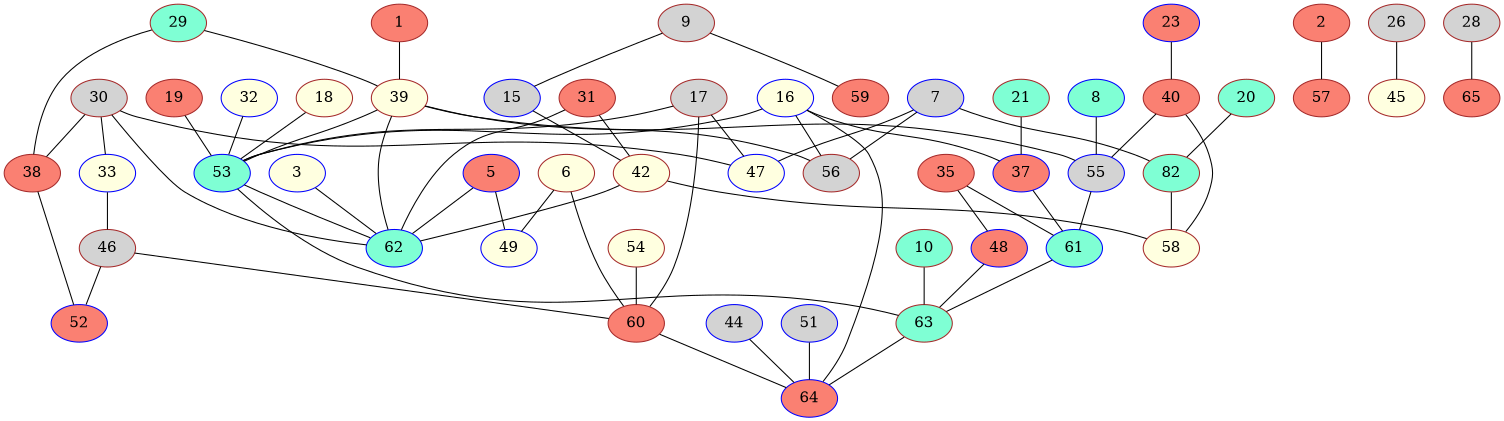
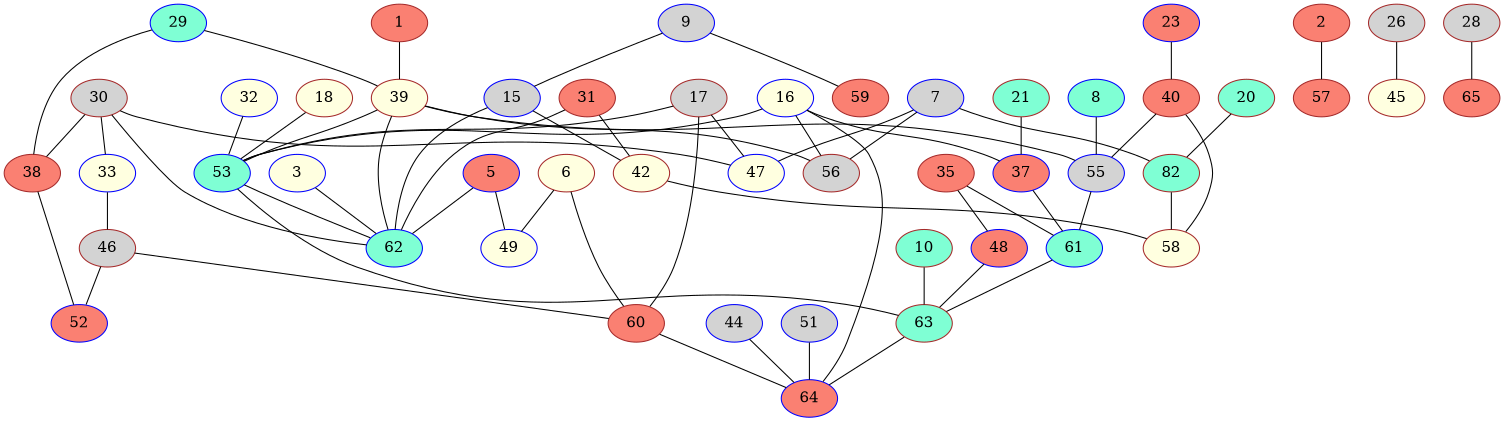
node "29": color brown -> blue
node "9": color brown -> blue
node "19": removed
edge "42" -- "62": now "15" -- "62"
node "54": removed
